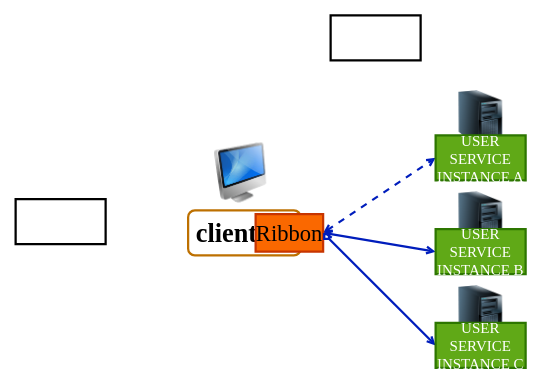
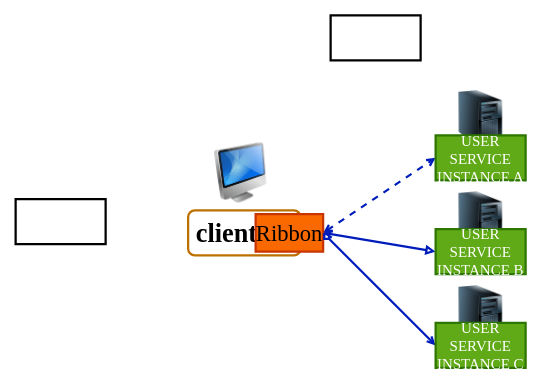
edge "Ribbon" -- "USER SERVICE INSTANCE B": arrowhead open -> block
